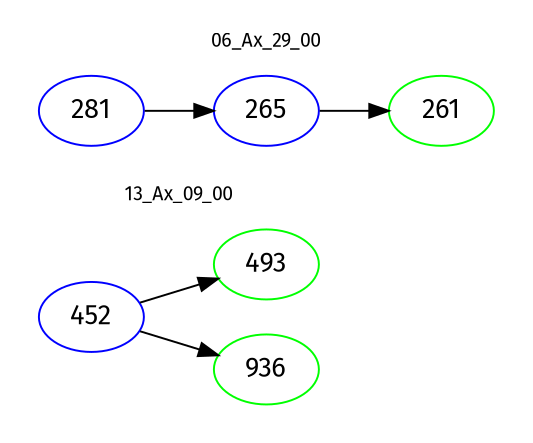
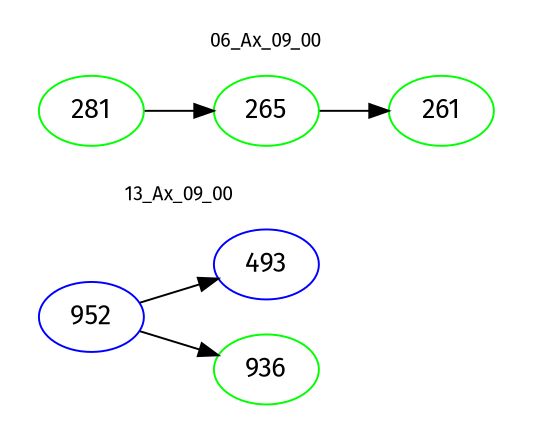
cluster "06_Ax_29_00": label "06_Ax_29_00" -> "06_Ax_09_00"
node "281": color blue -> green
node "265": color blue -> green
node "493": color green -> blue
node "452": label "452" -> "952"
